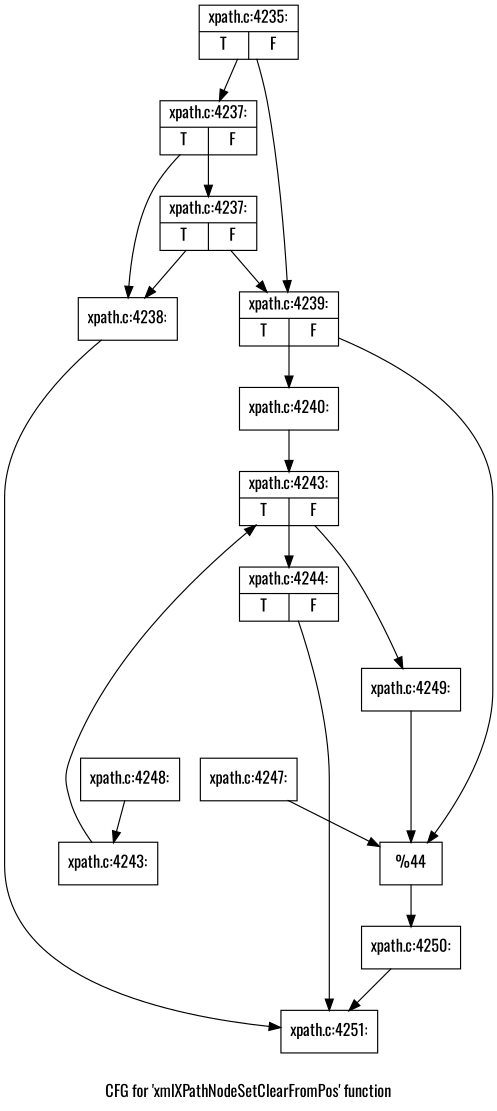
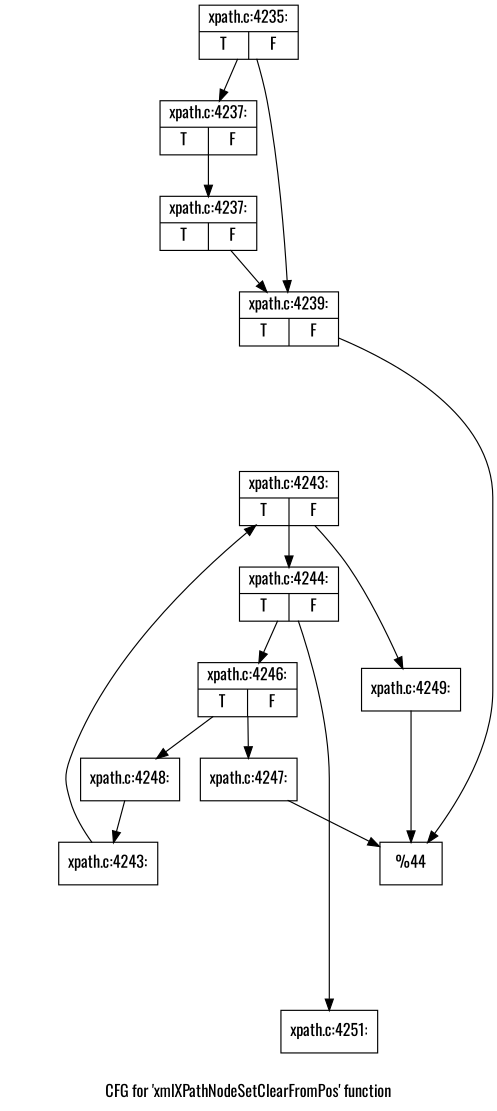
node "xpath.c:4238:": removed
node "xpath.c:4240:": removed
node "xpath.c:4246:": added
node "xpath.c:4250:": removed
